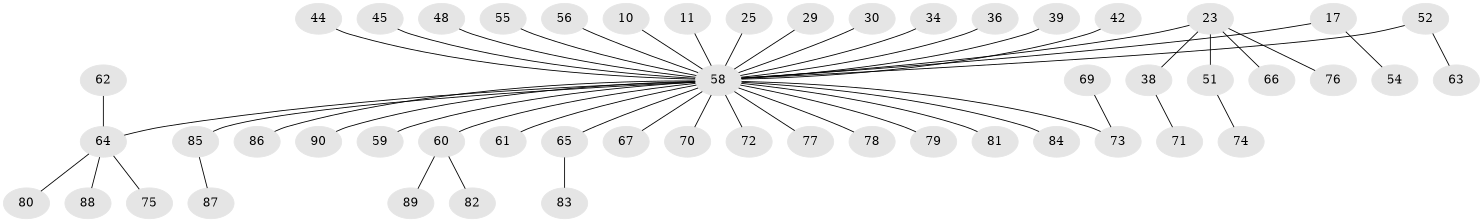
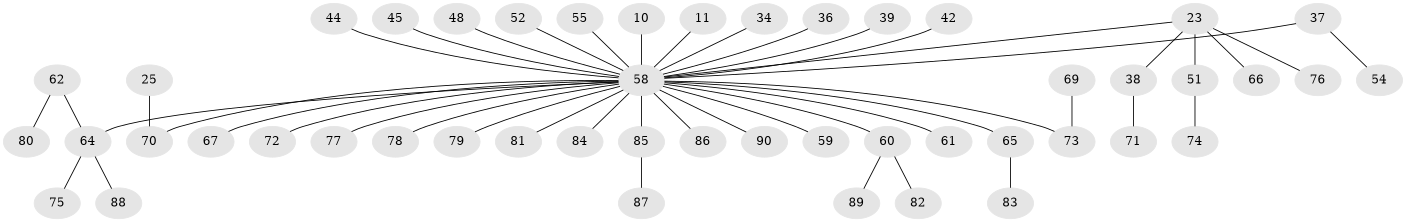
node "56": removed
node "29": removed
node "30": removed
node "17": label "17" -> "37"
edge "25" -- "58": now "25" -- "70"
node "63": removed
edge "64" -- "80": now "62" -- "80"
